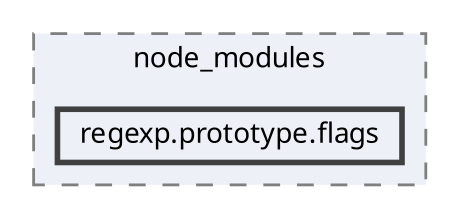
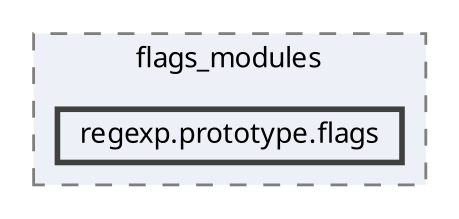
cluster "node_modules": label "node_modules" -> "flags_modules"
